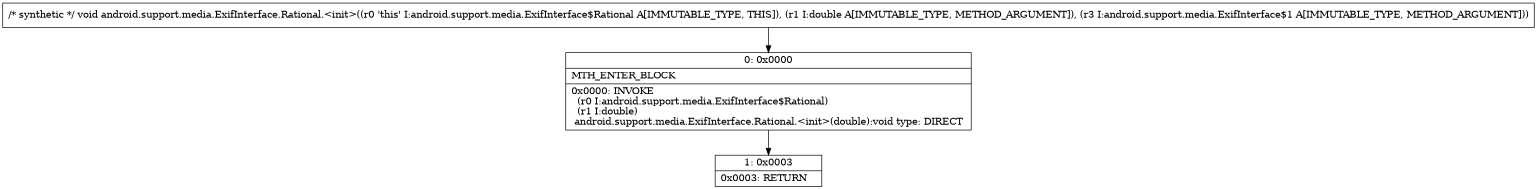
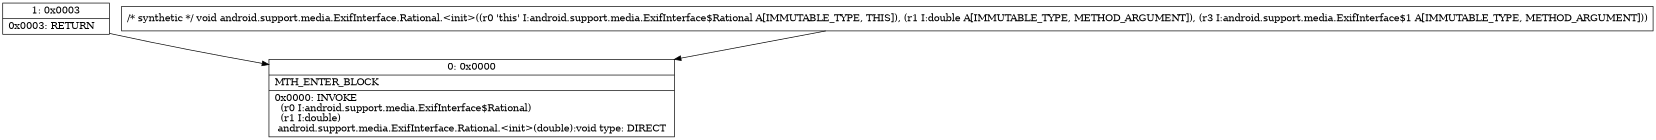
edge "0: 0x0000" -> "1: 0x0003": reversed
